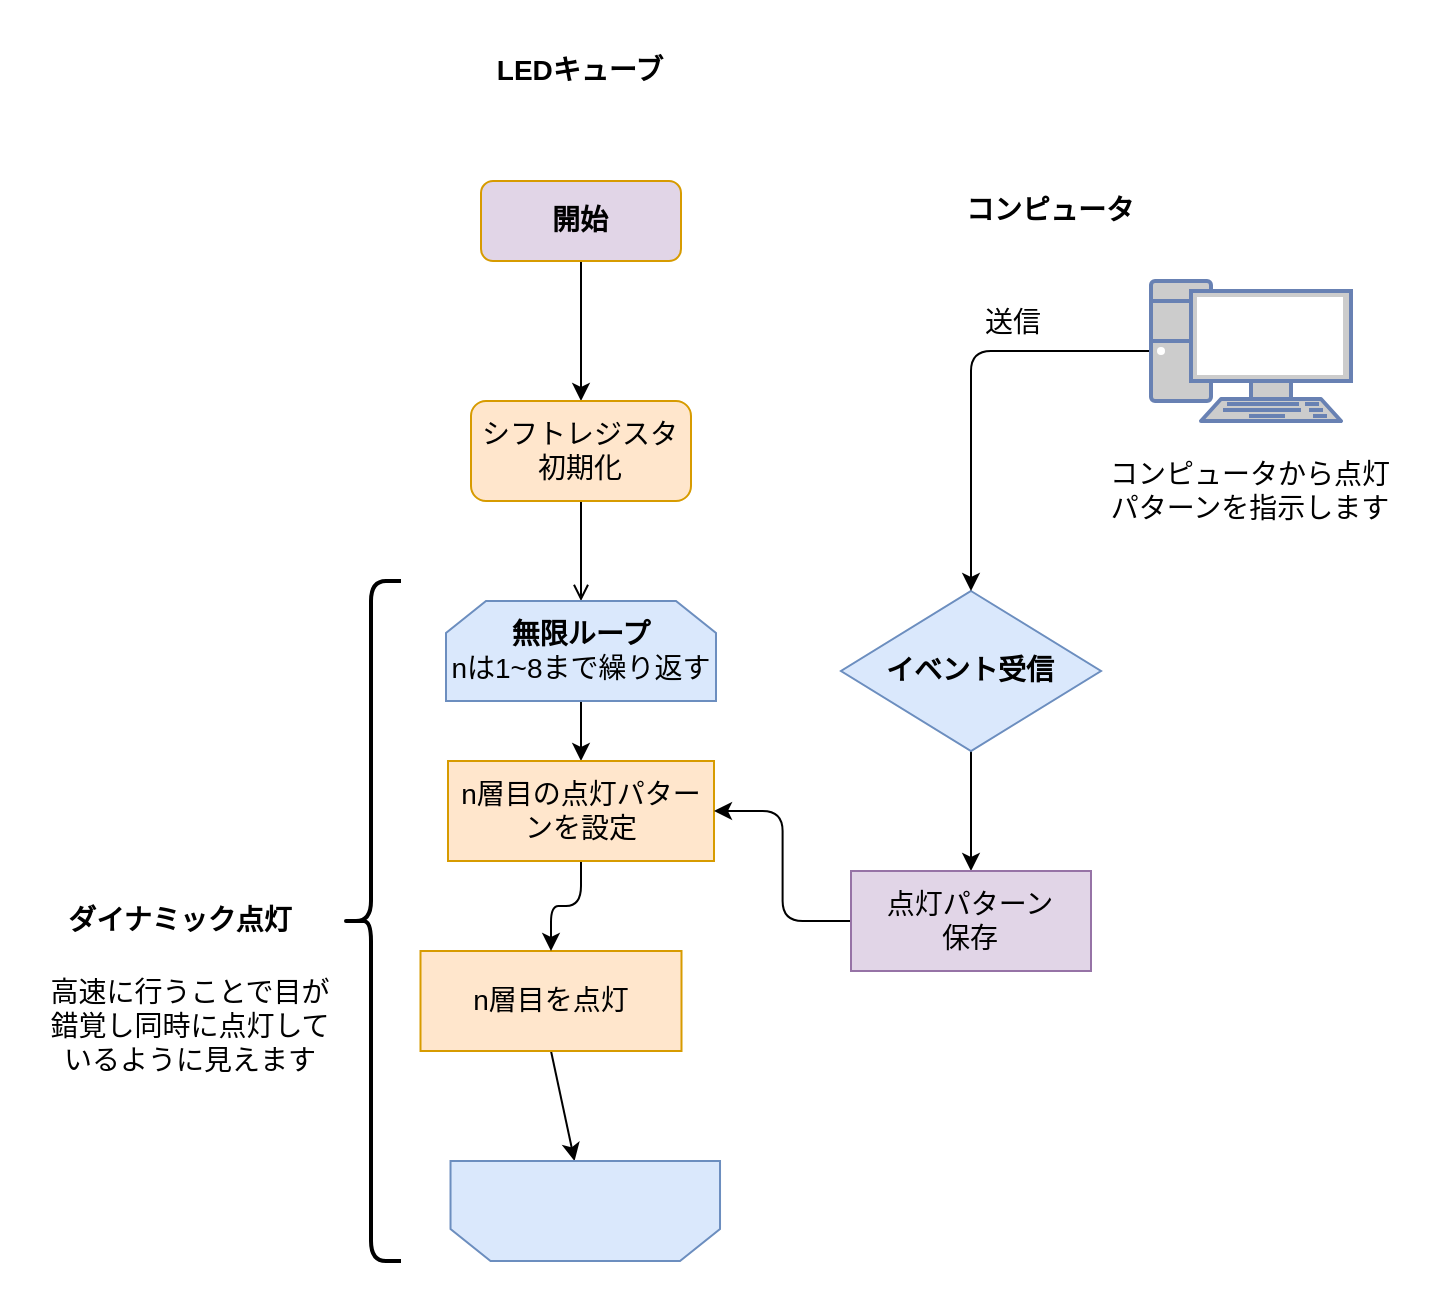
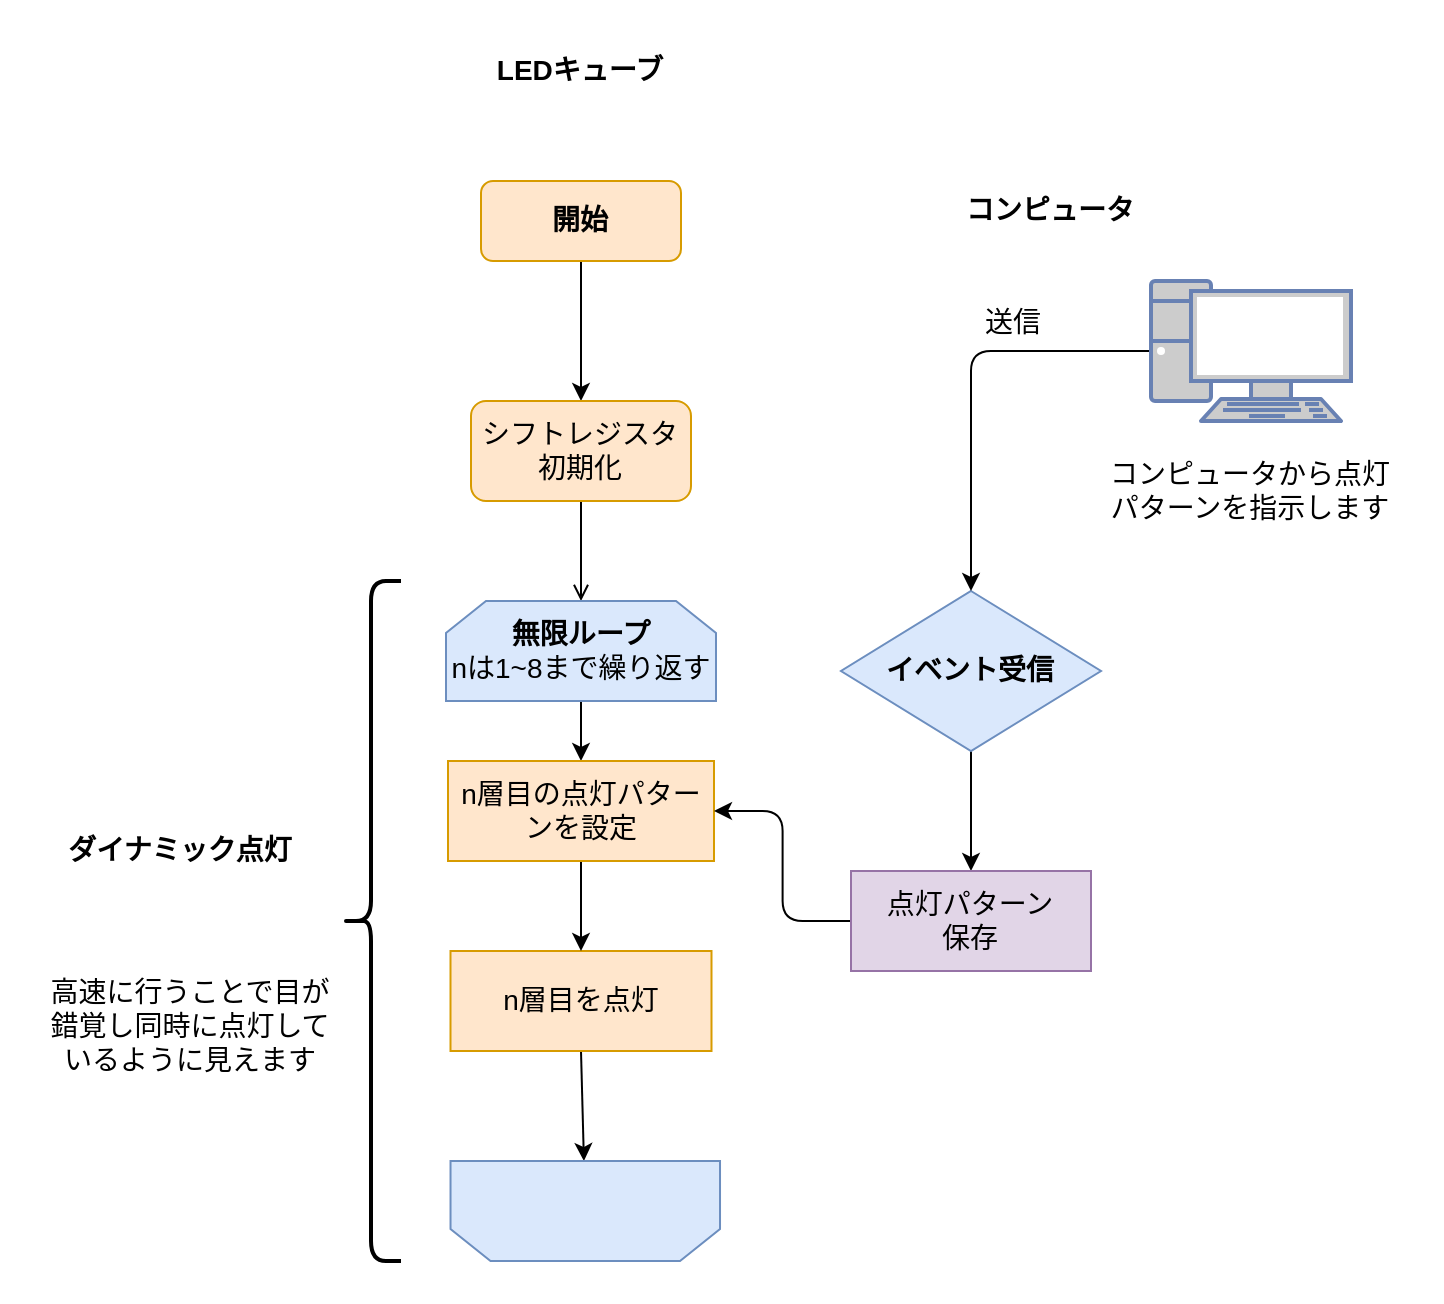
node "開始": fillcolor #e1d5e7 -> #ffe6cc
node "ダイナミック点灯": moved (181, 921) -> (181, 851)
node "n層目を点灯": moved (551, 1001) -> (581, 1001)
